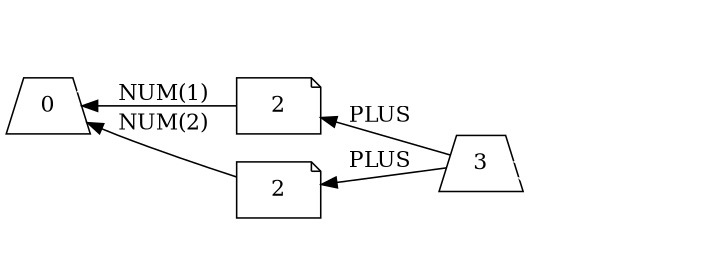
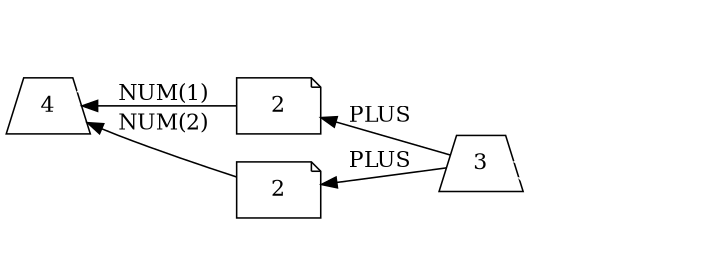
node "0": label "0" -> "4"
